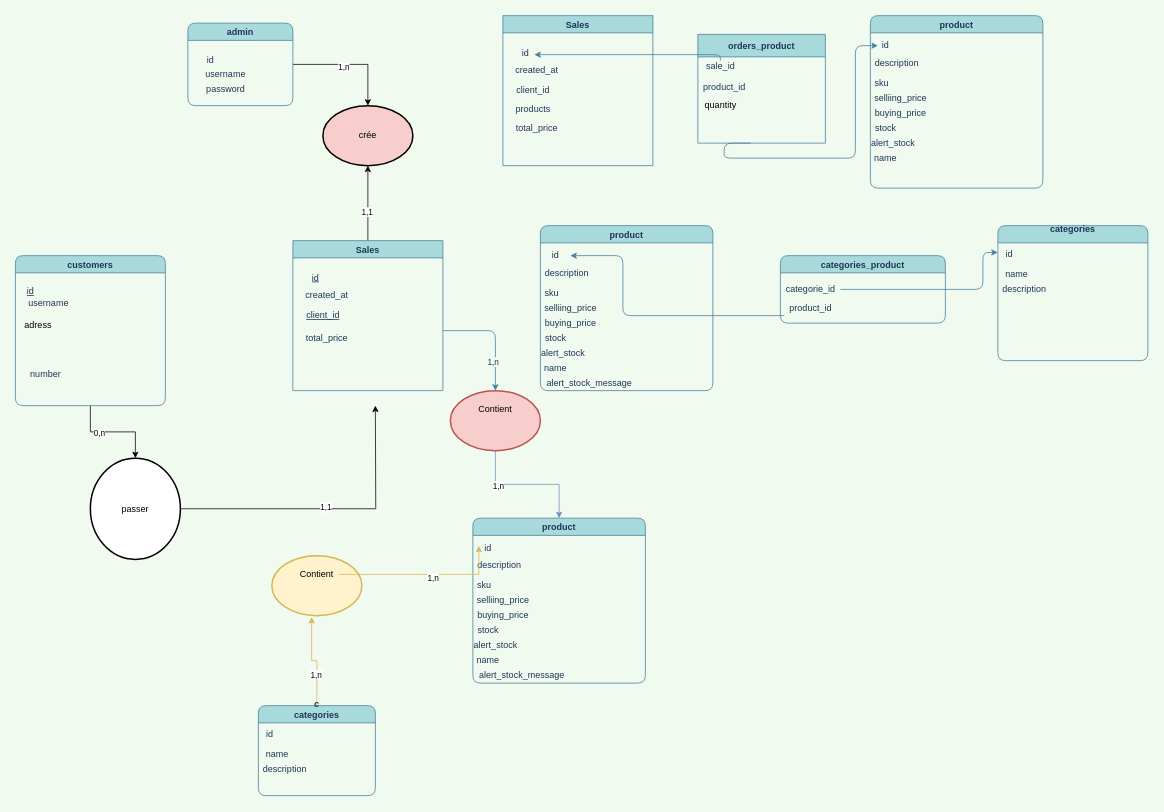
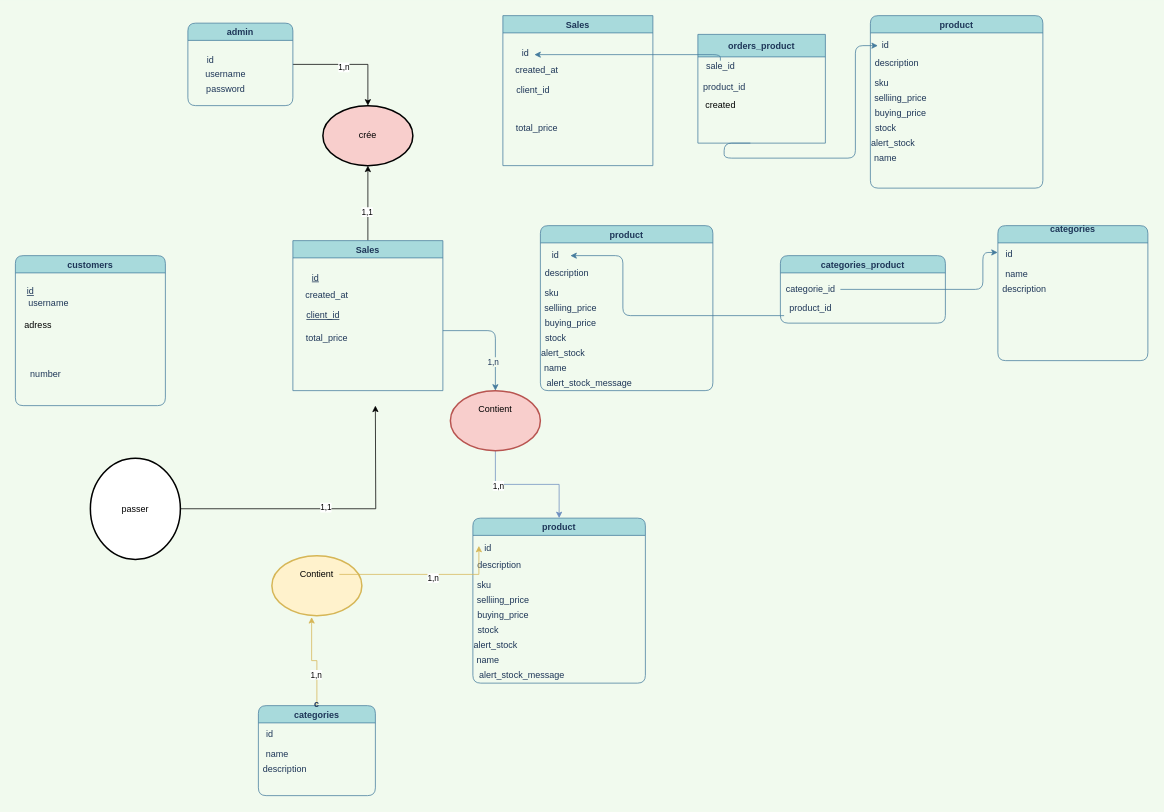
node "quantity": label "quantity" -> "created"
node "products": removed
edge "customers" -> "passer": removed, label "0,n"
